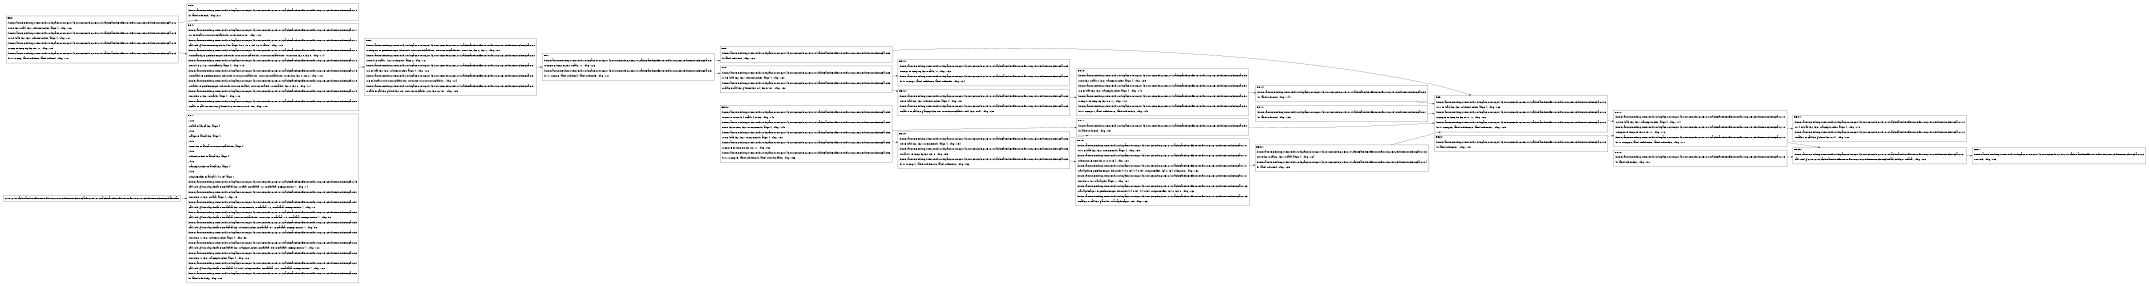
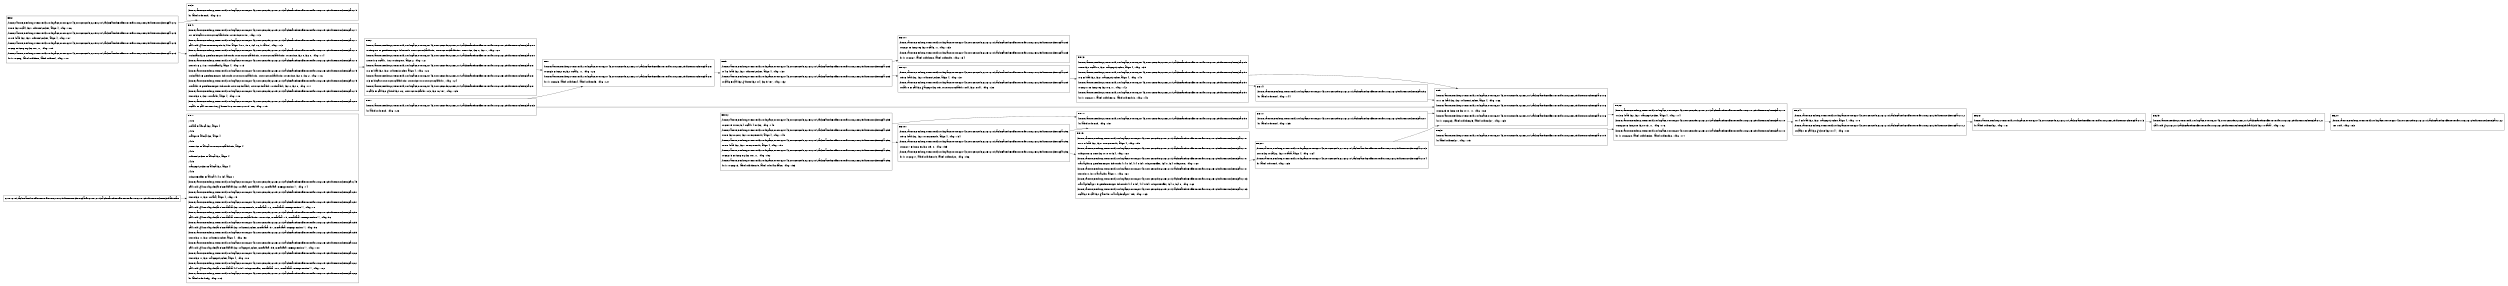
edge "BB7:" -> "BB8:": reversed
edge "BB24:" -> "BB26:": added
edge "BB17:" -> "BB5:": now "BB13:" -> "BB5:"
edge "BB22:" -> "BB25:": removed
node "BB18:": text "%start17 = icmp eq i32 %9, 0, !dbg !155" -> "%cmp17 = icmp eq i32 %9, 0, !dbg !155"
